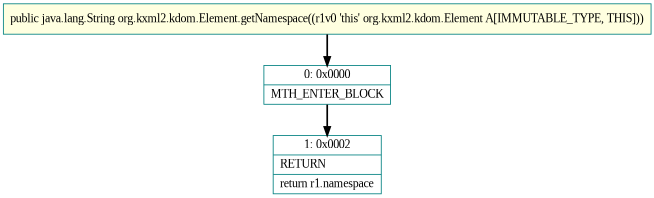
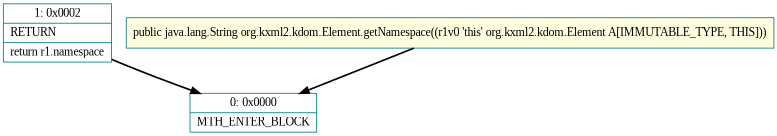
edge "0: 0x0000" -> "1: 0x0002": reversed
